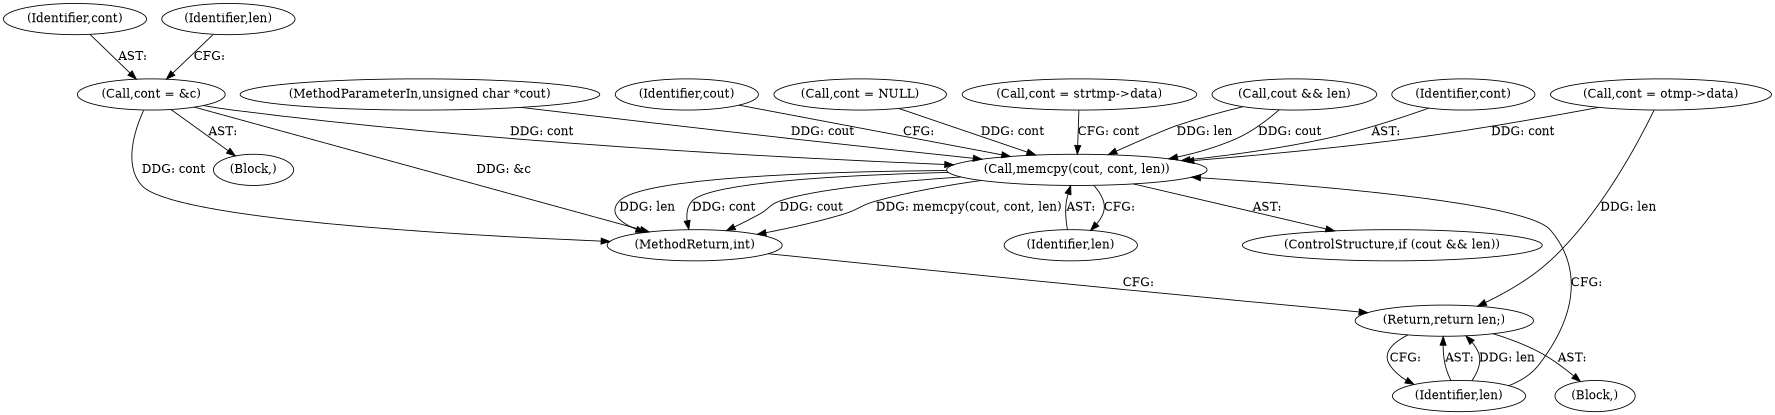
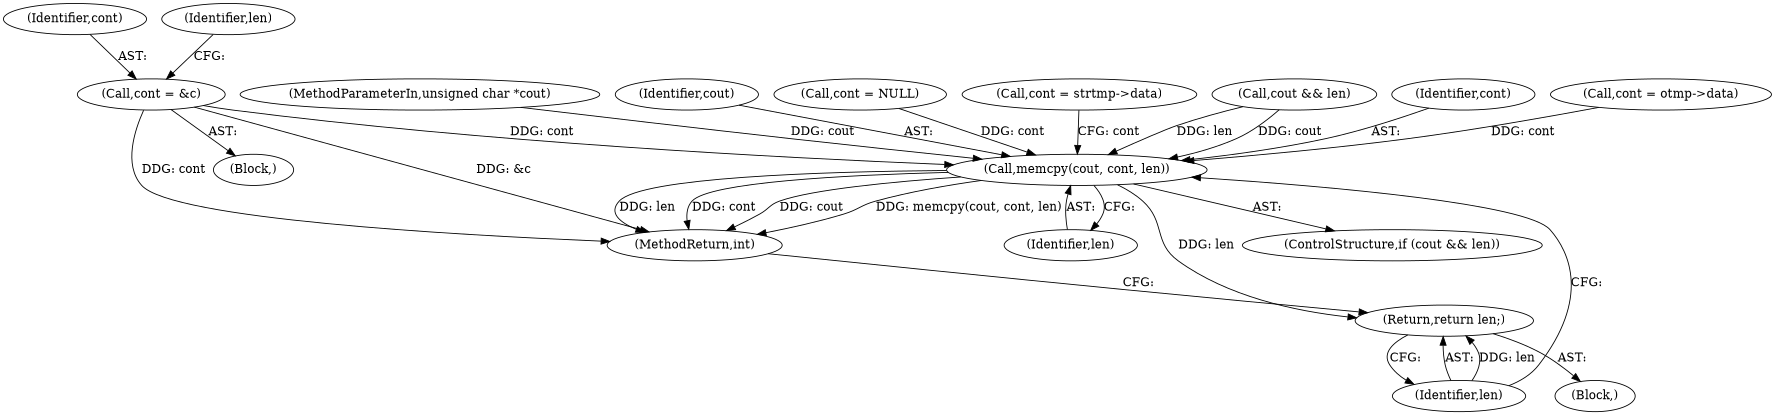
edge "(Identifier,cout)" -> "(Call,memcpy(cout, cont, len))": label "CFG: " -> "AST: "
edge "(Call,cont = otmp->data)" -> "(Return,return len;)": now "(Call,memcpy(cout, cont, len))" -> "(Return,return len;)"
